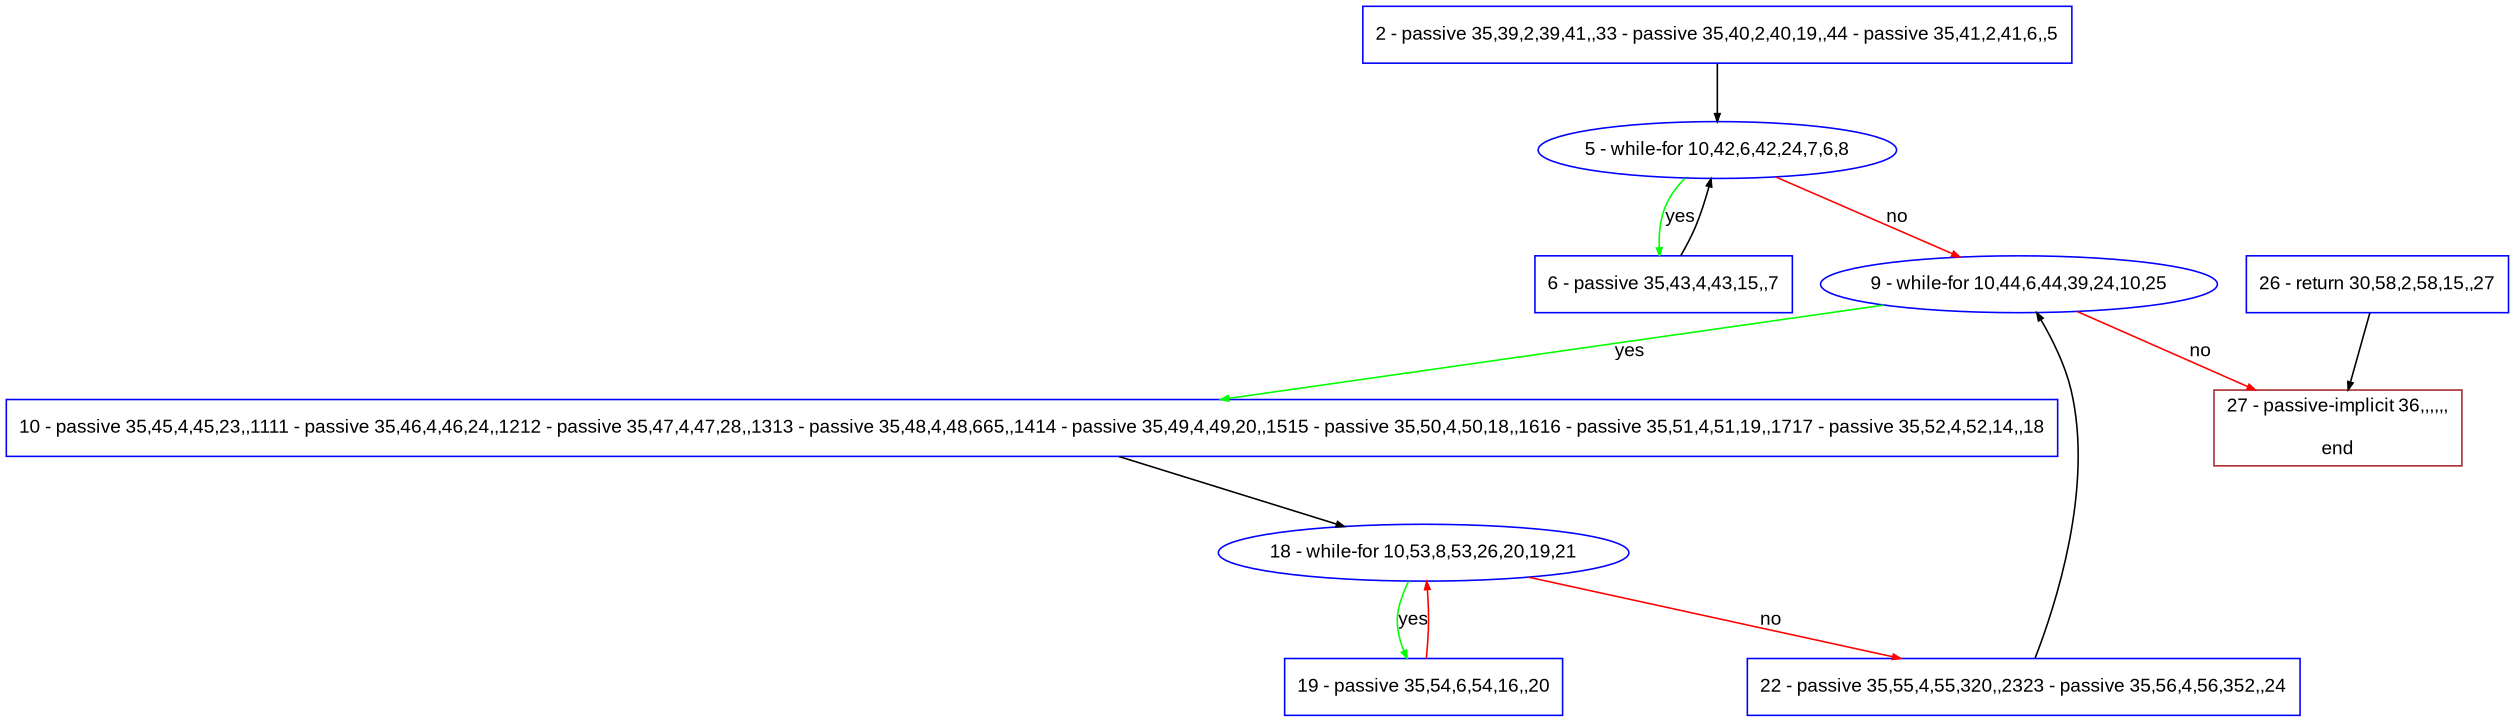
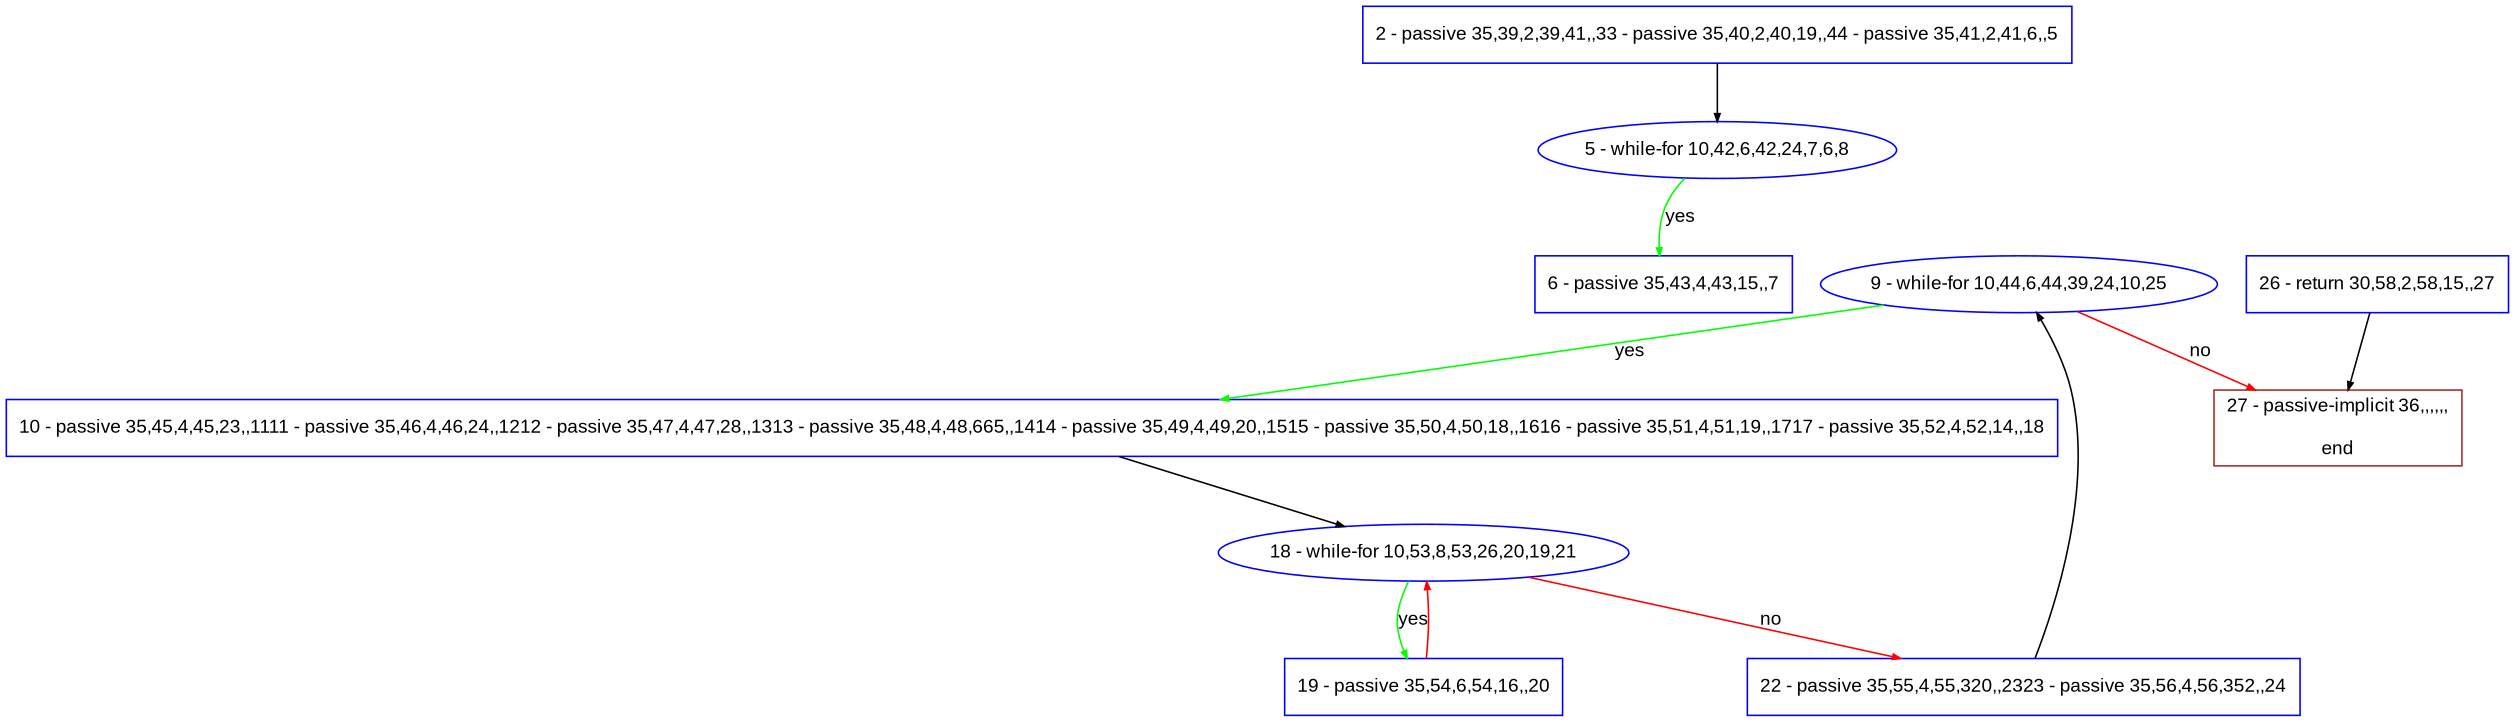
edge "5 - while-for 10,42,6,42,24,7,6,8" -> "9 - while-for 10,44,6,44,39,24,10,25": removed, label "no"
edge "6 - passive 35,43,4,43,15,,7" -> "5 - while-for 10,42,6,42,24,7,6,8": removed
